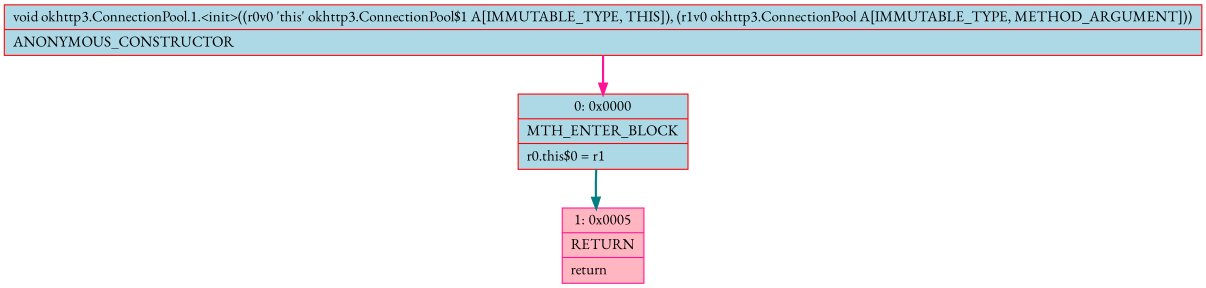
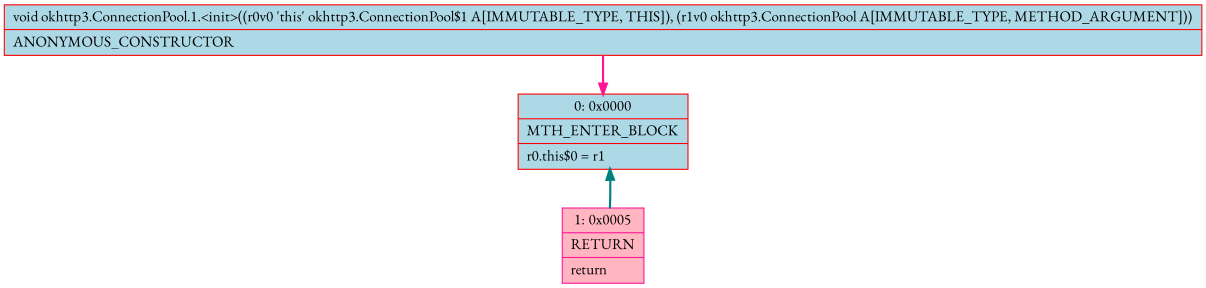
edge "0: 0x0000" -> "1: 0x0005": reversed
